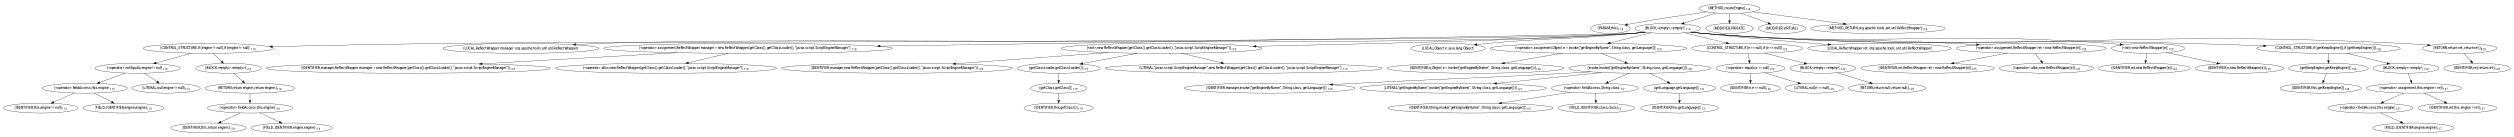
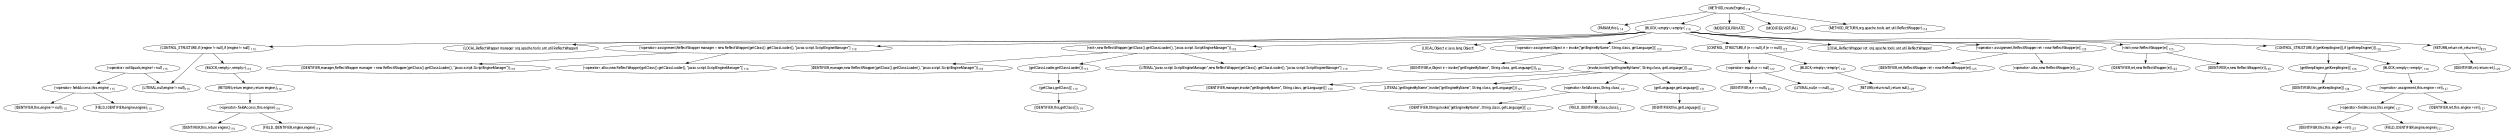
edge "(CONTROL_STRUCTURE,if (engine != null),if (engine != null))" -> "(<operator>.notEquals,engine != null)": now "(CONTROL_STRUCTURE,if (engine != null),if (engine != null))" -> "(LITERAL,null,engine != null)"
node "(IDENTIFIER,this,this.engine = ret)": added
